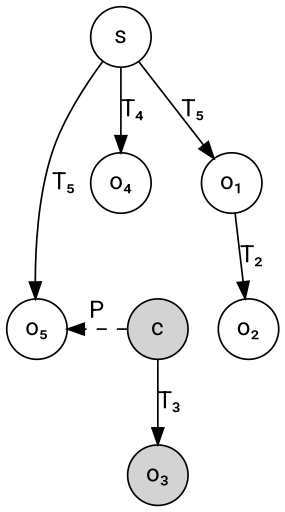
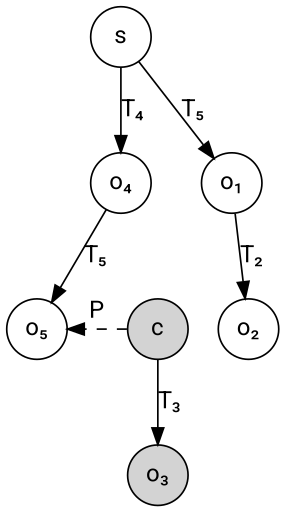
edge "s" -> "o₅": now "o₄" -> "o₅"
